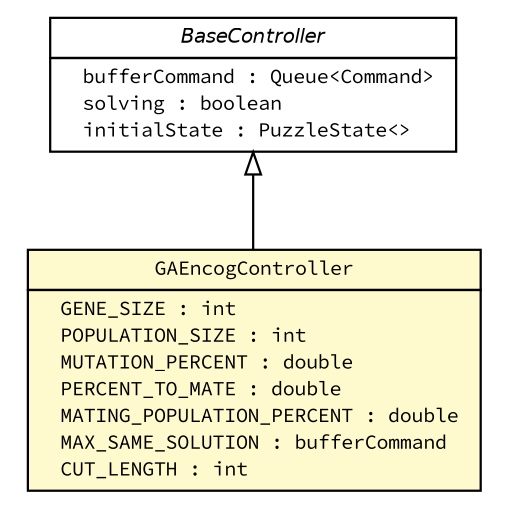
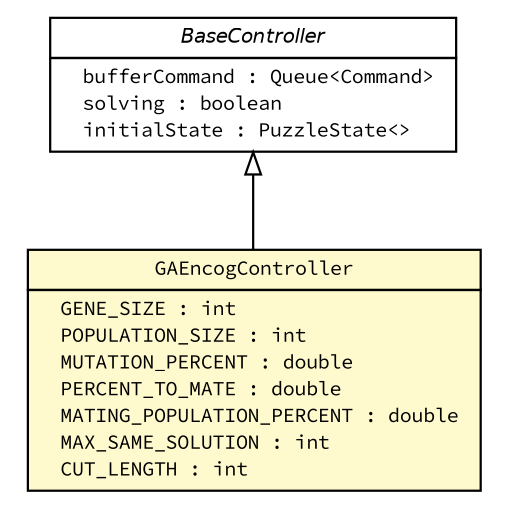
node "GAEncogController": text "MAX_SAME_SOLUTION : bufferCommand" -> "MAX_SAME_SOLUTION : int"
